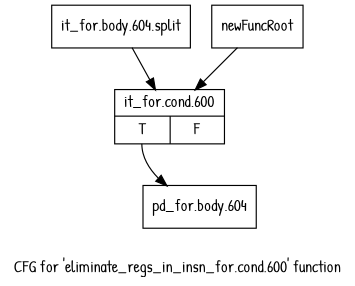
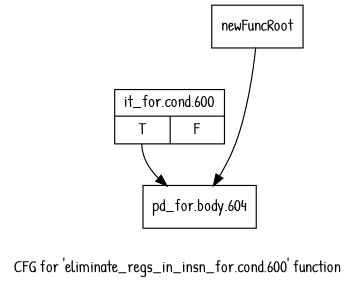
node "it_for.body.604.split": removed
edge "newFuncRoot" -> "it_for.cond.600": now "newFuncRoot" -> "pd_for.body.604"
